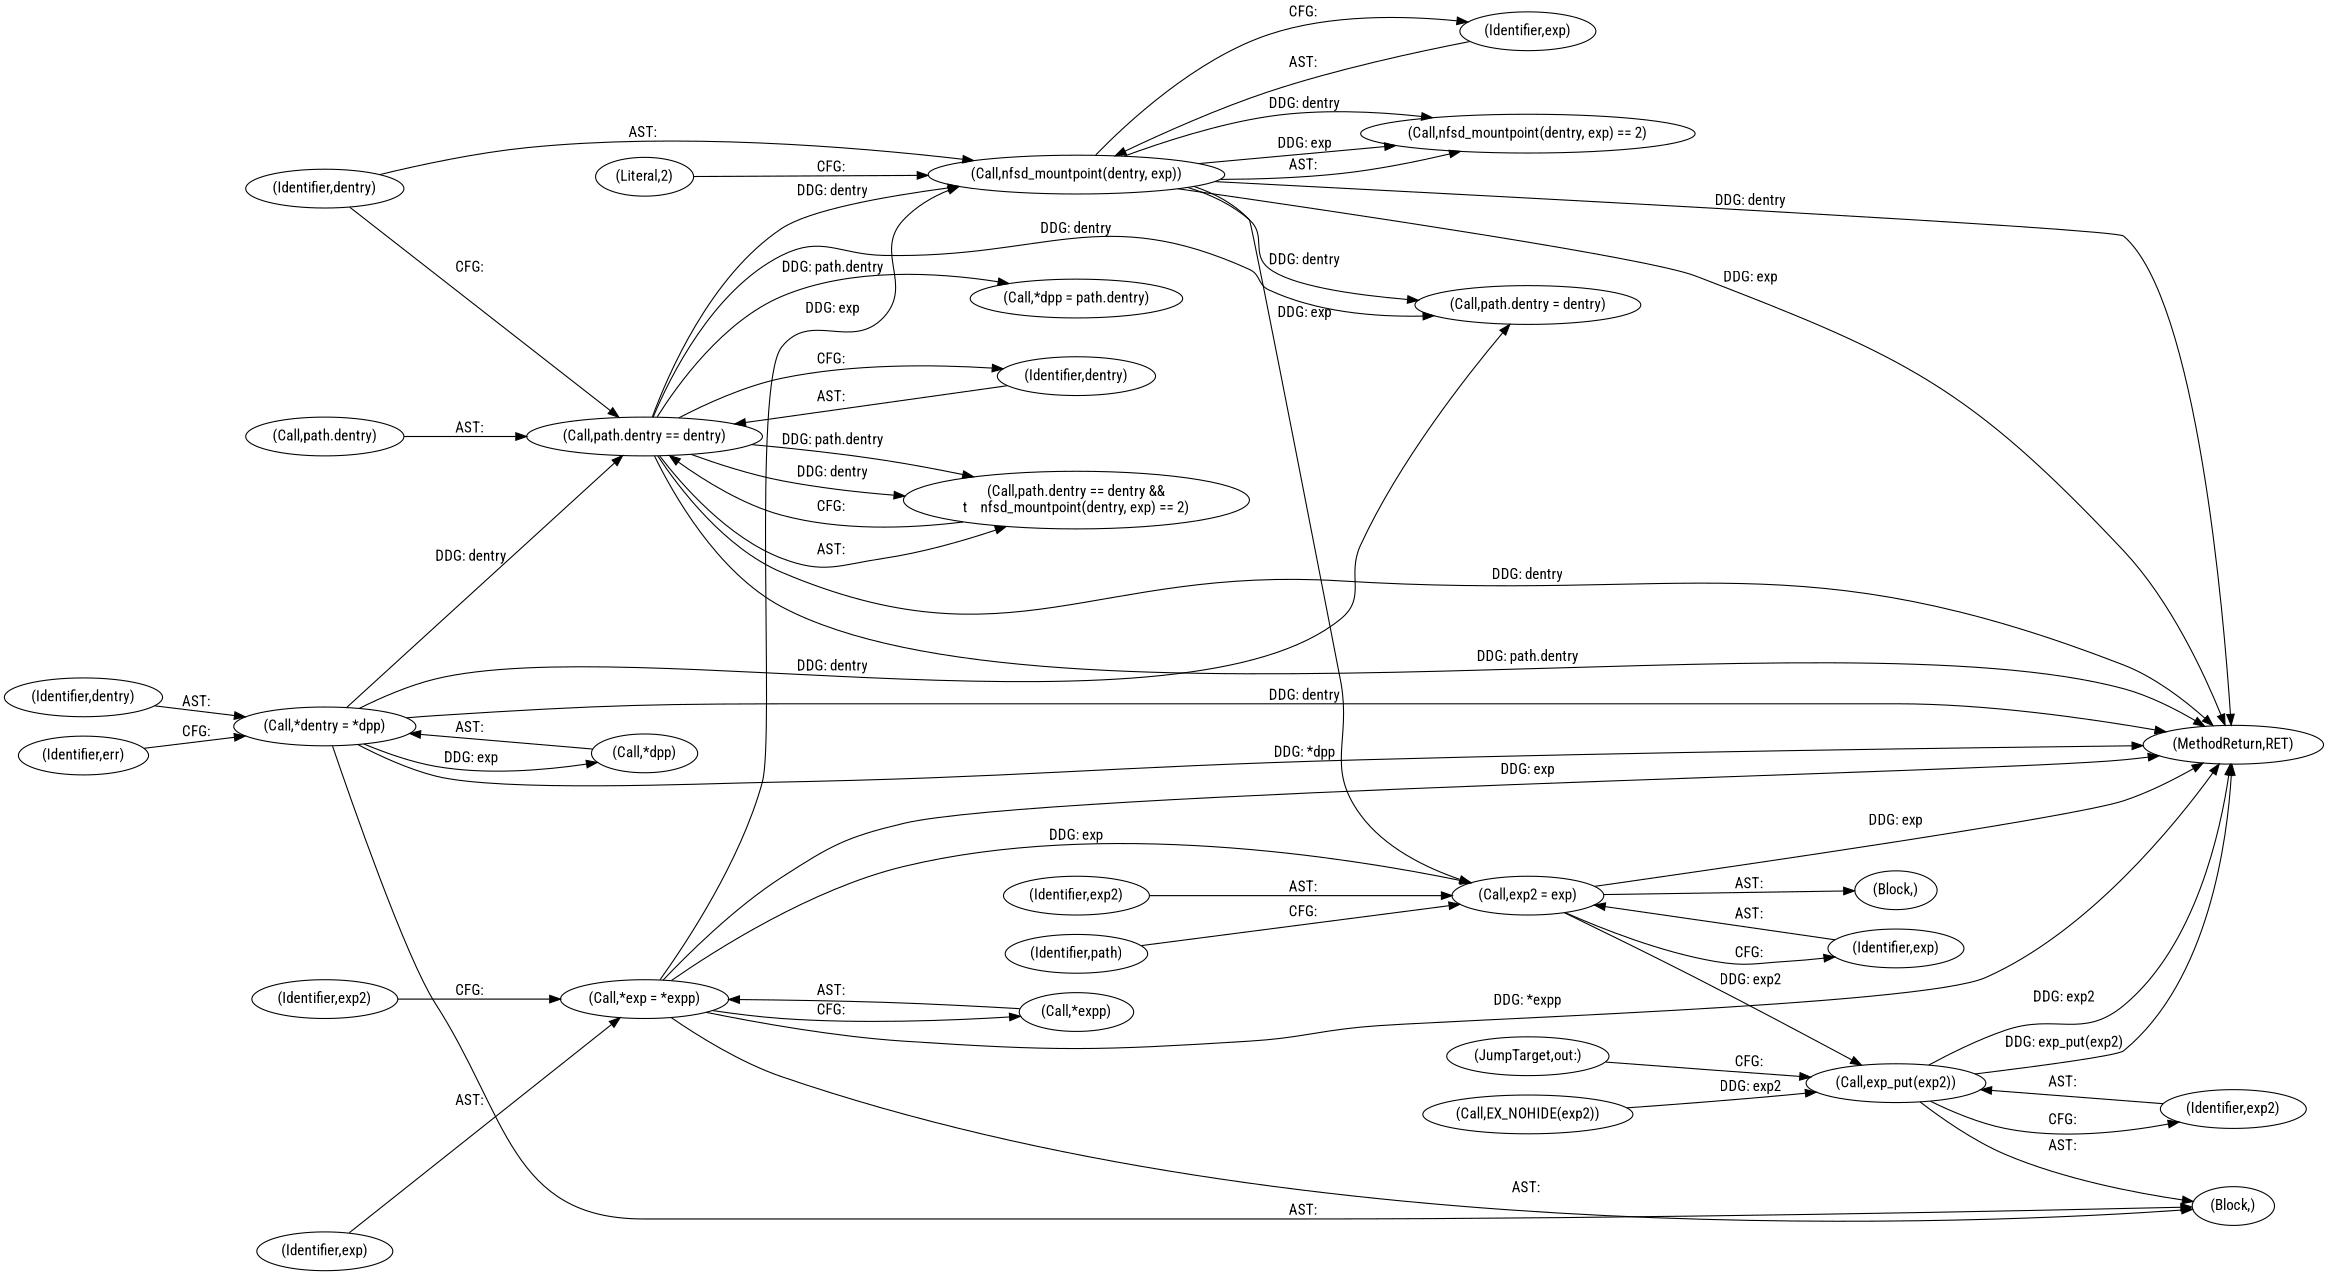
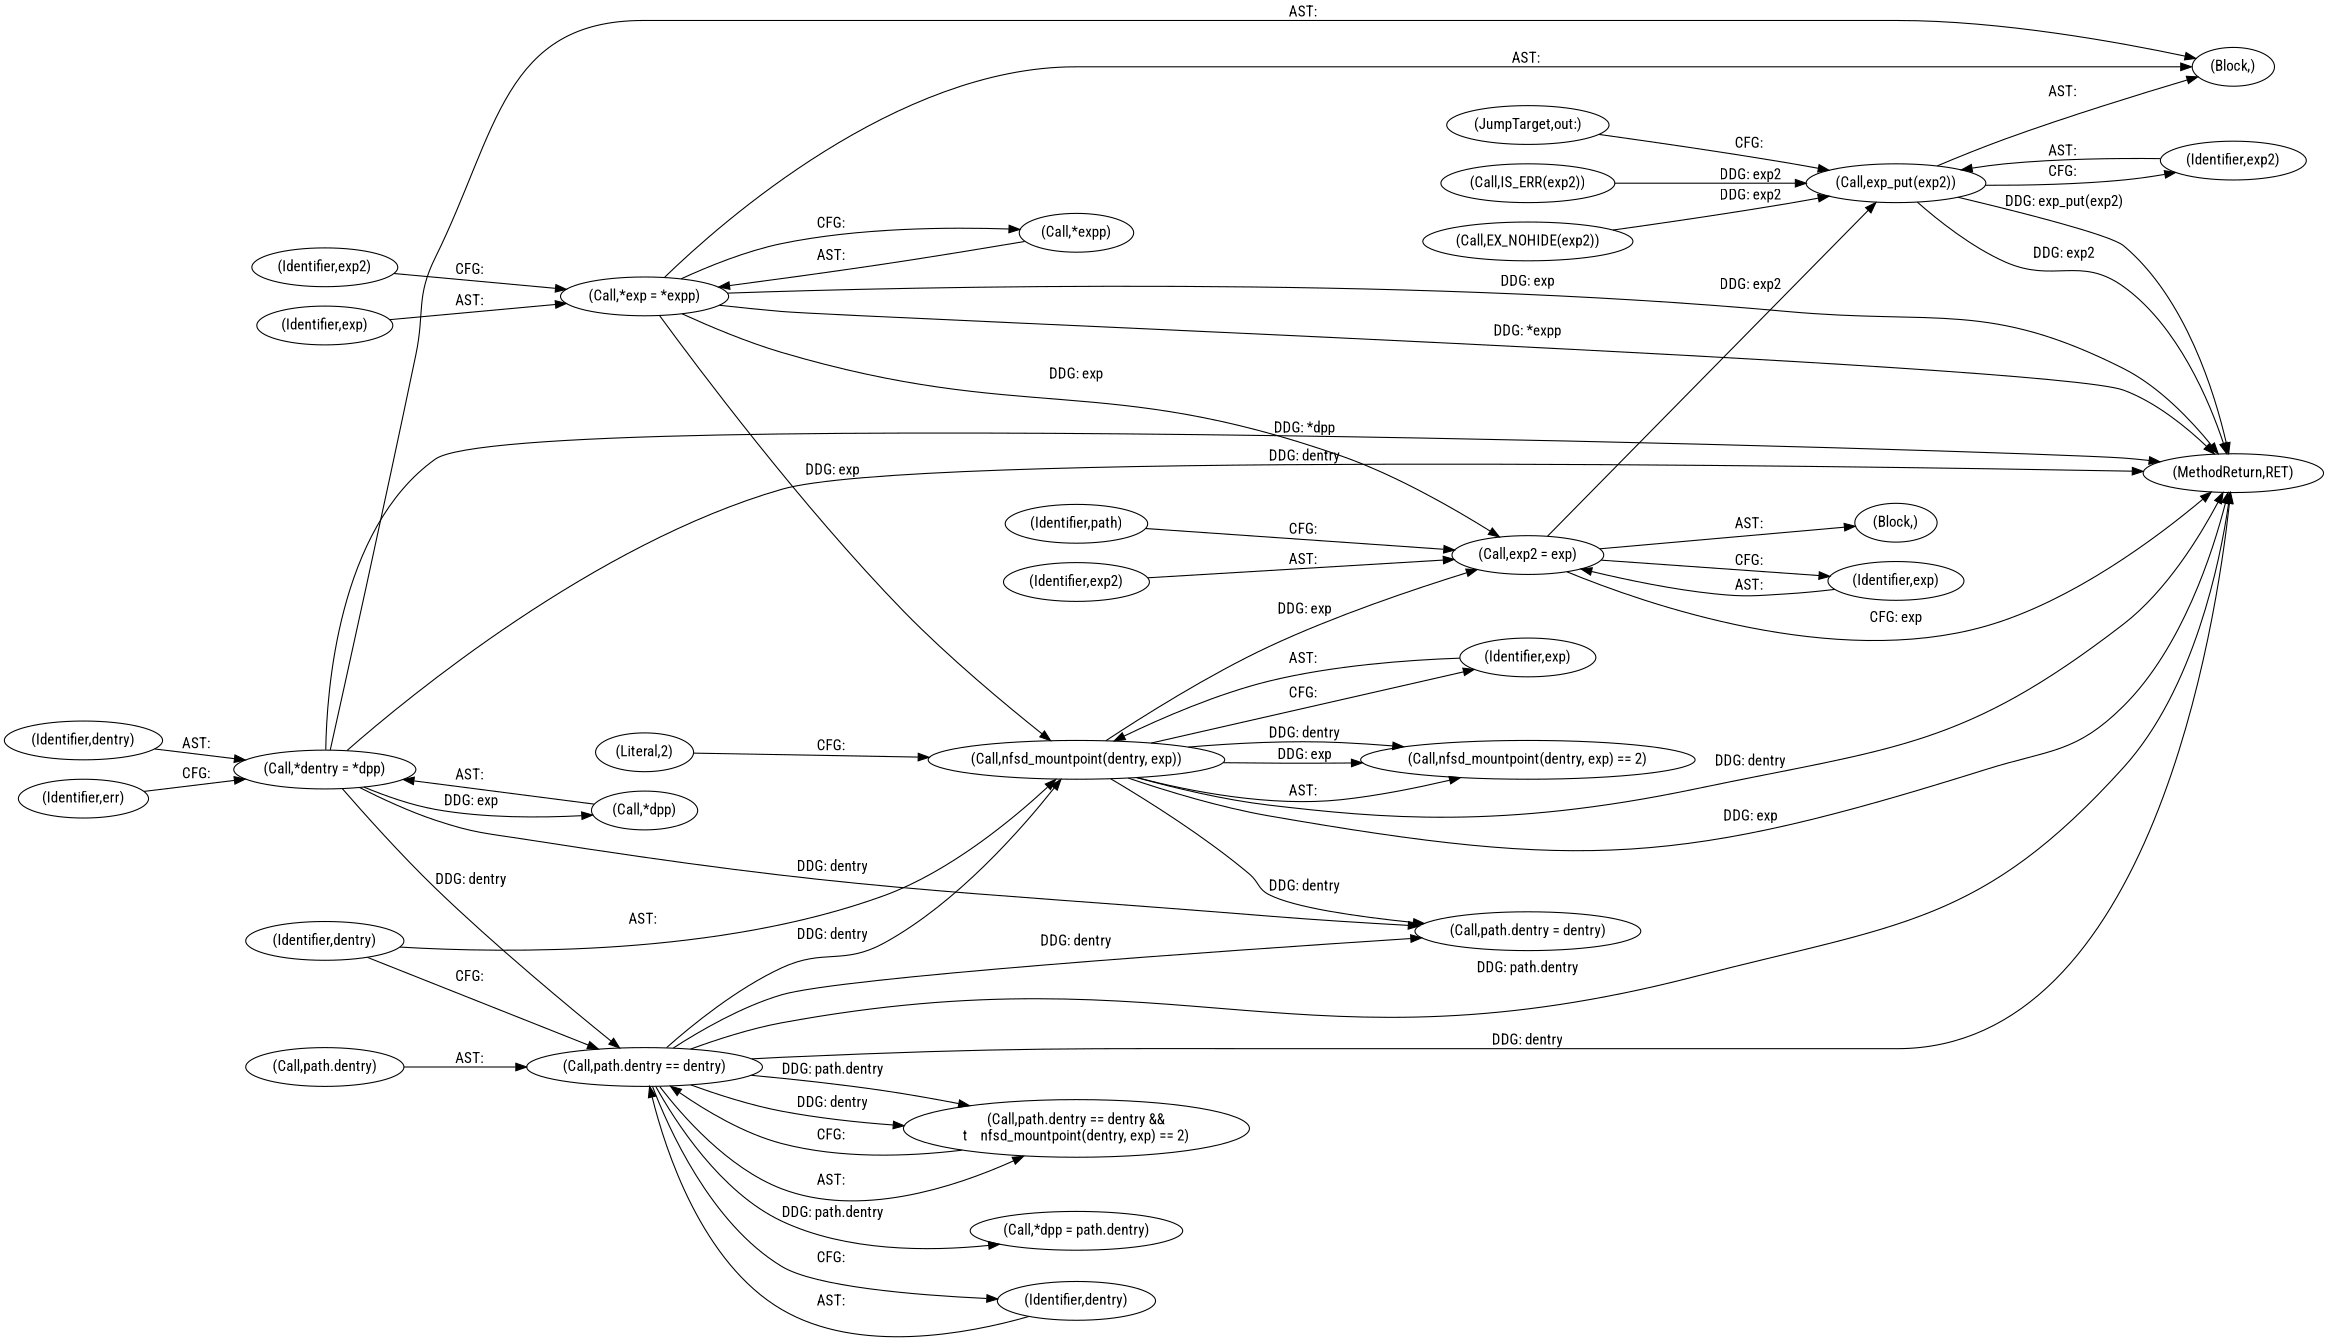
node "(Call,IS_ERR(exp2))": added
edge "(Call,exp2 = exp)" -> "(MethodReturn,RET)": label "DDG: exp" -> "CFG: exp"
